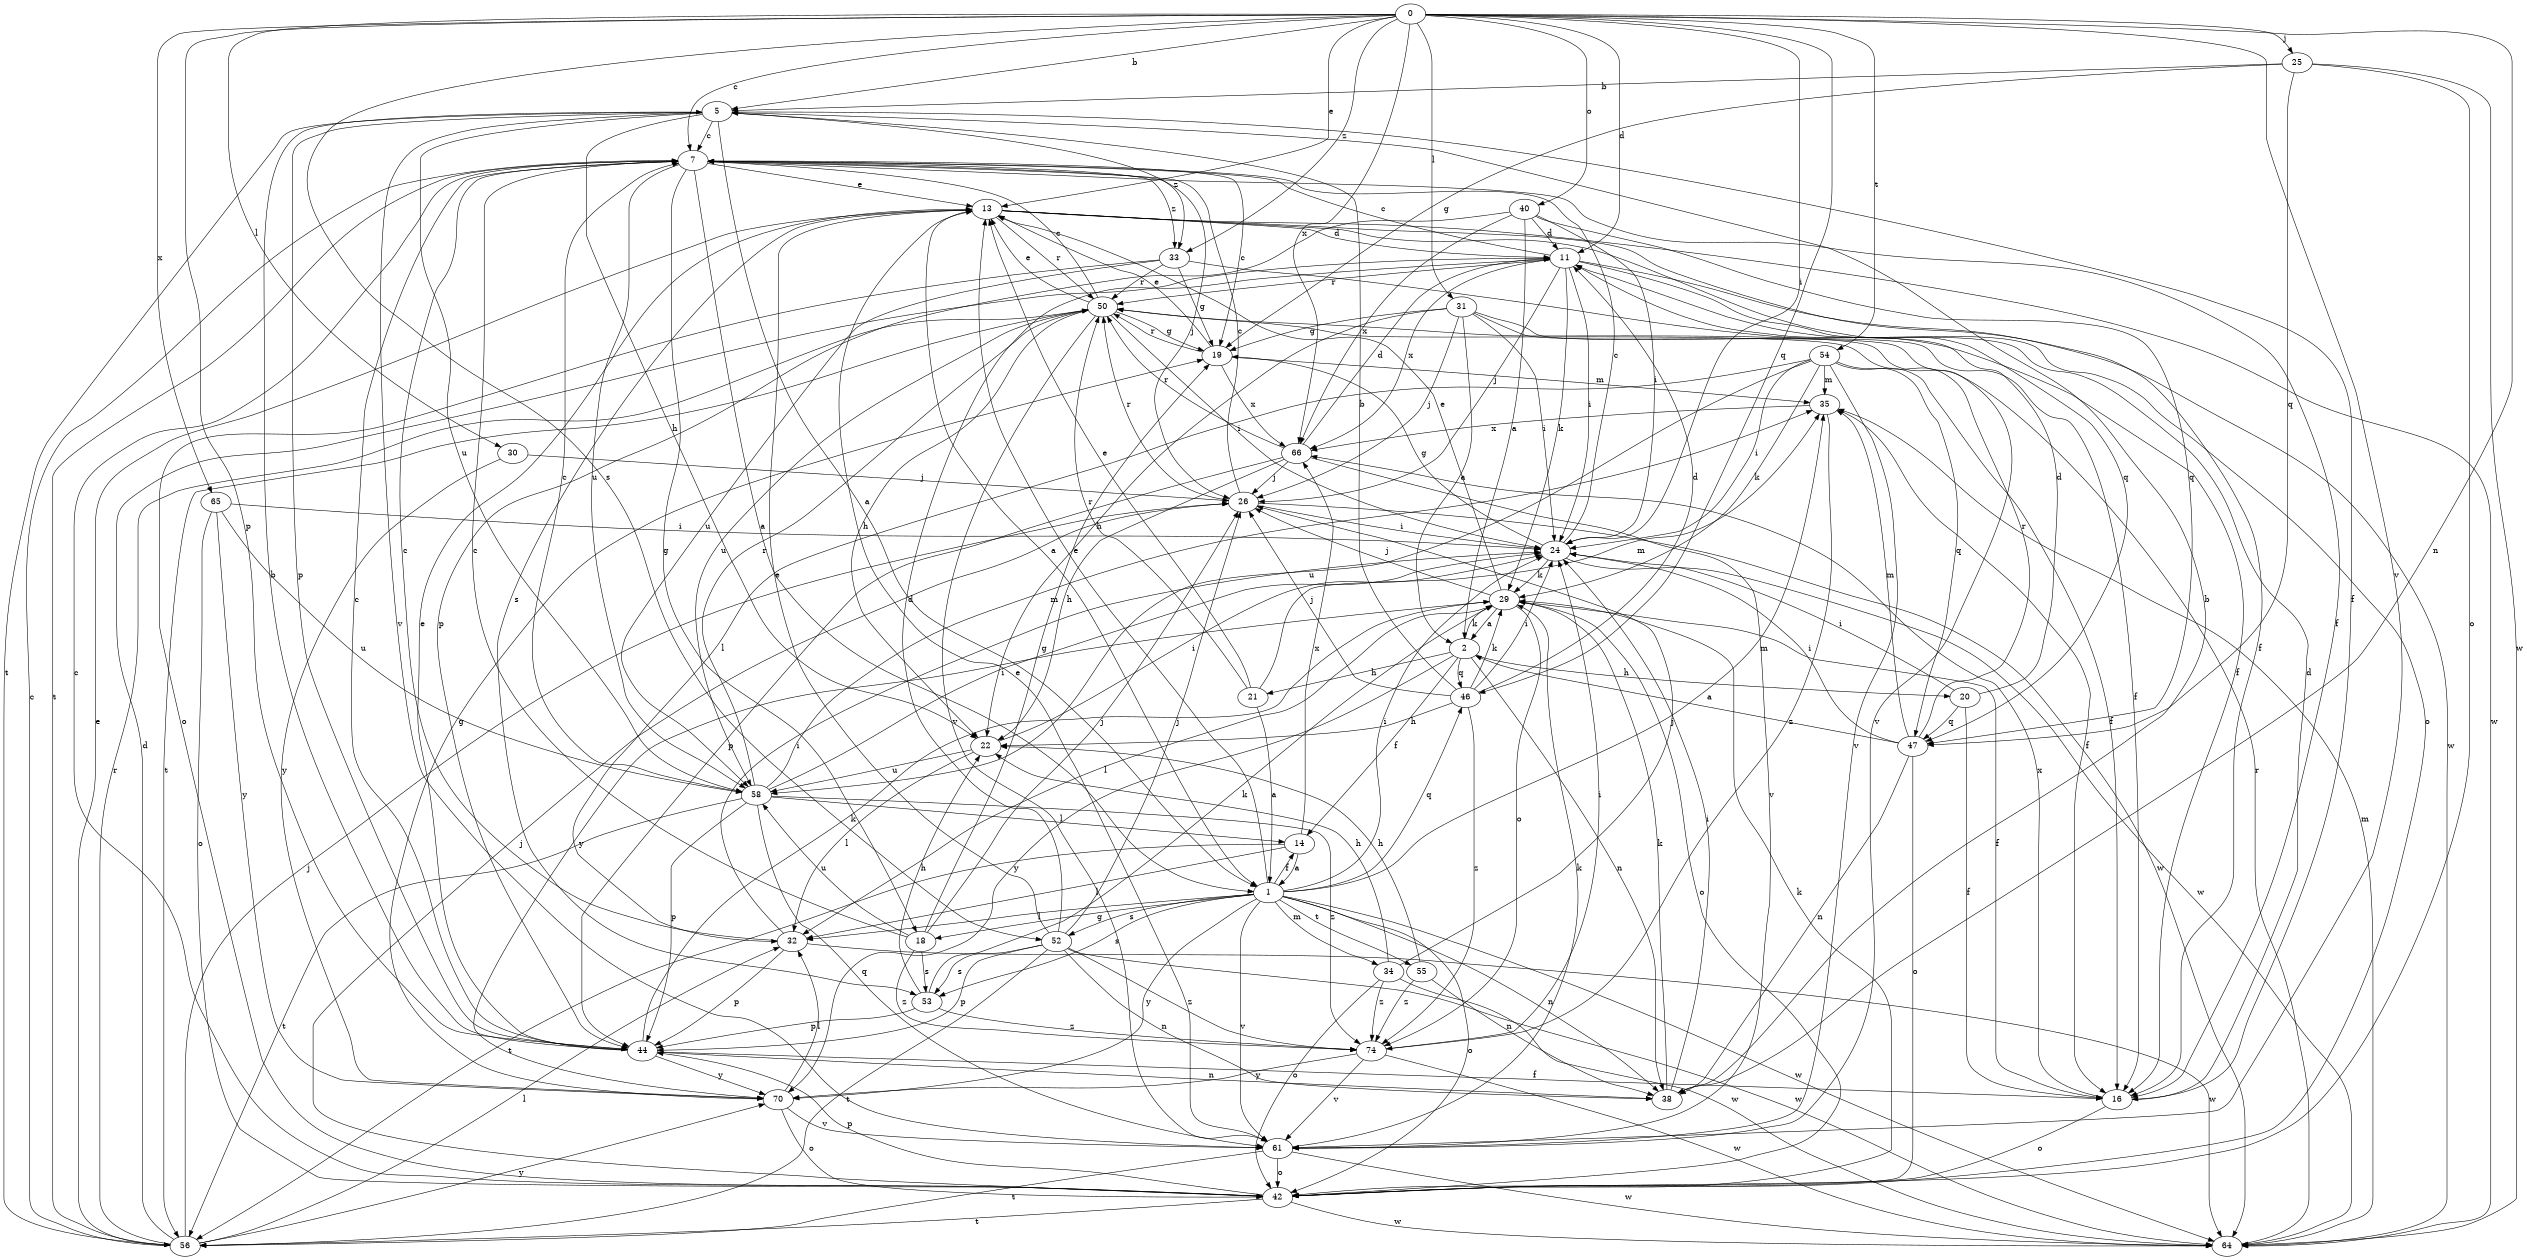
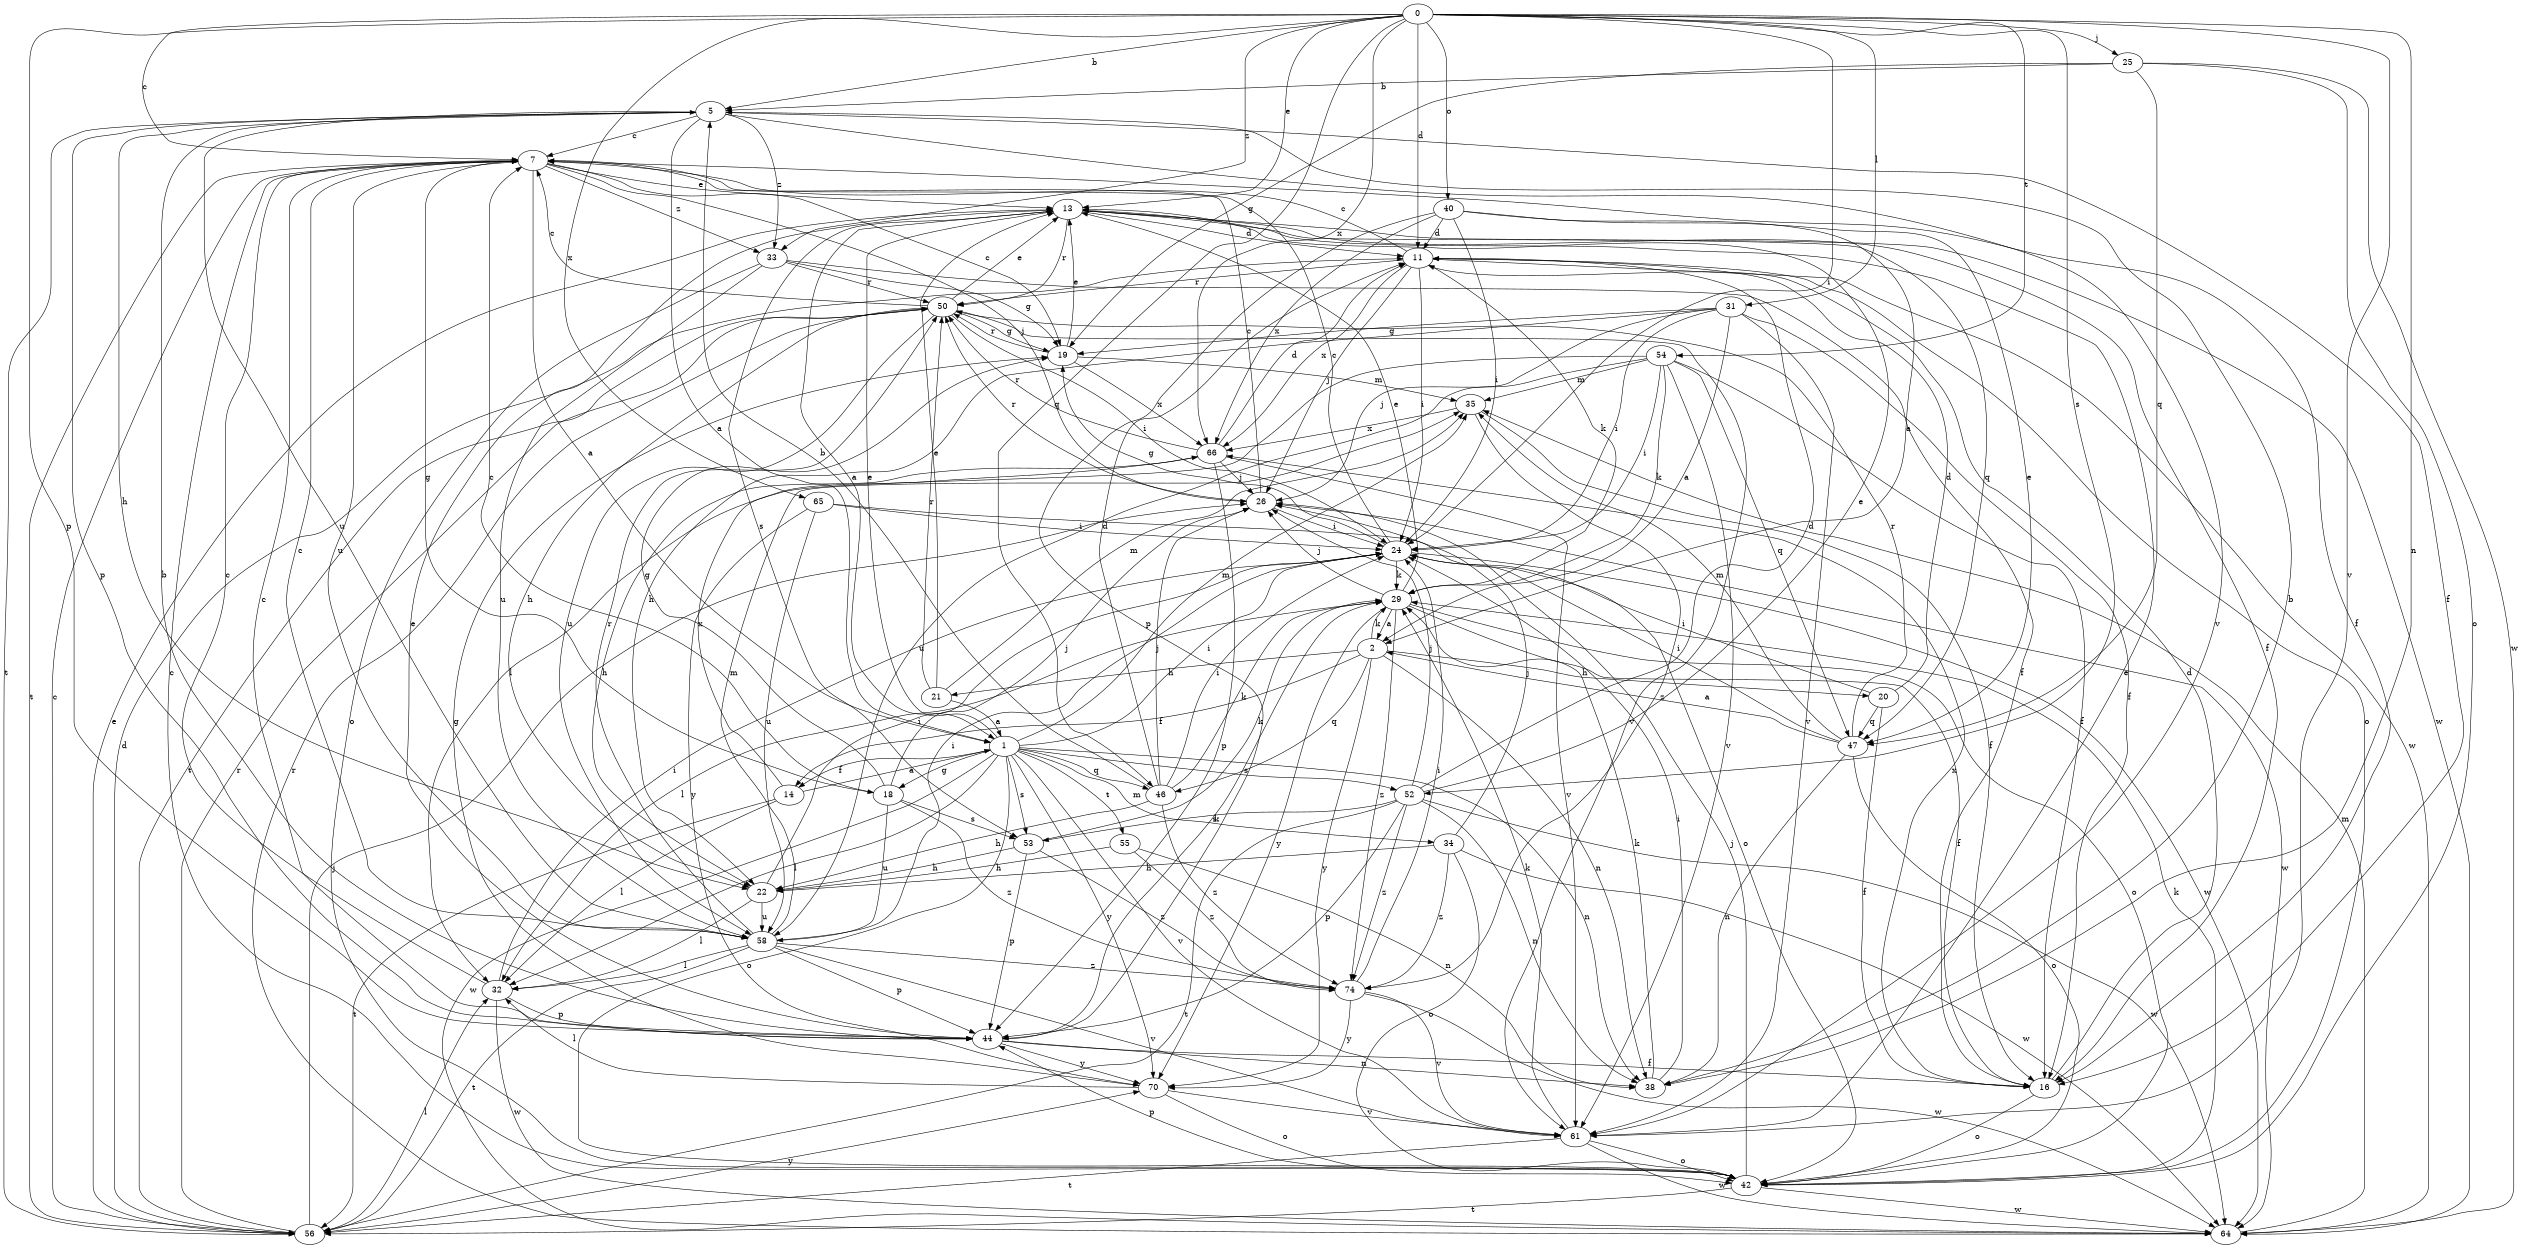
node "30": removed
edge "40" -> "47": label "q" -> "e"
edge "58" -> "14": now "58" -> "32"
edge "29" -> "74": label "o" -> "z"
edge "58" -> "61": label "q" -> "v"
